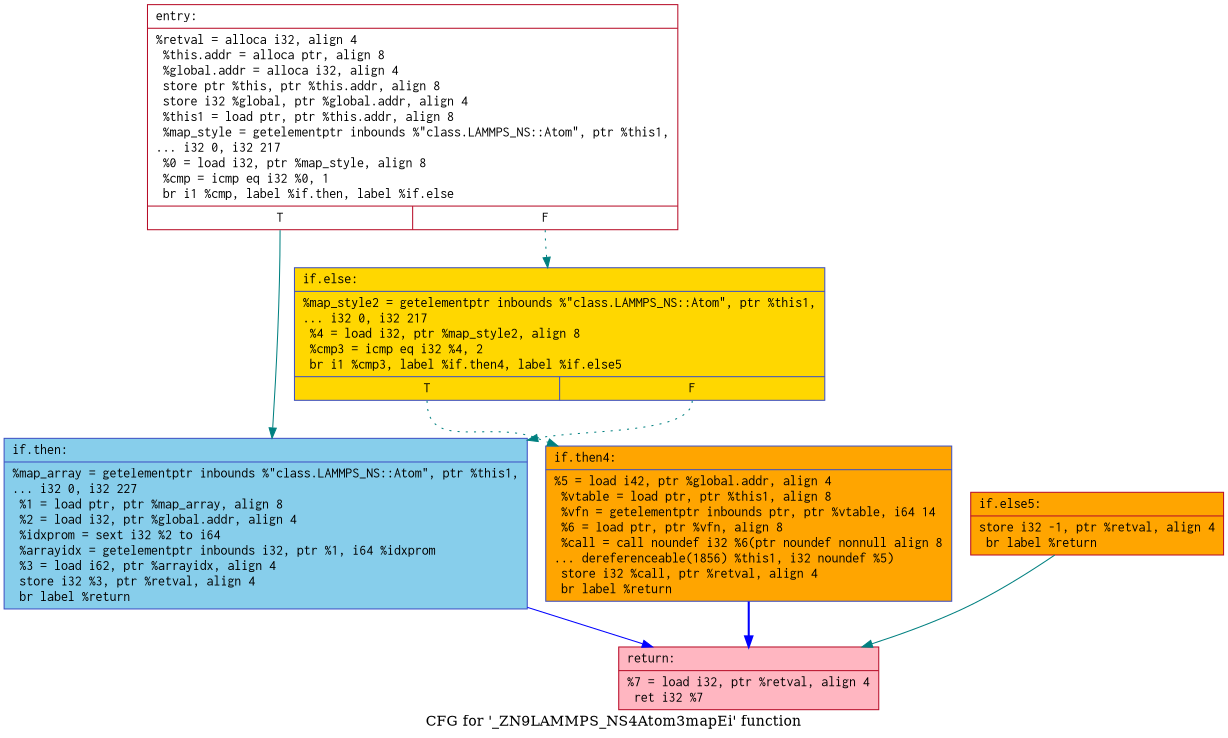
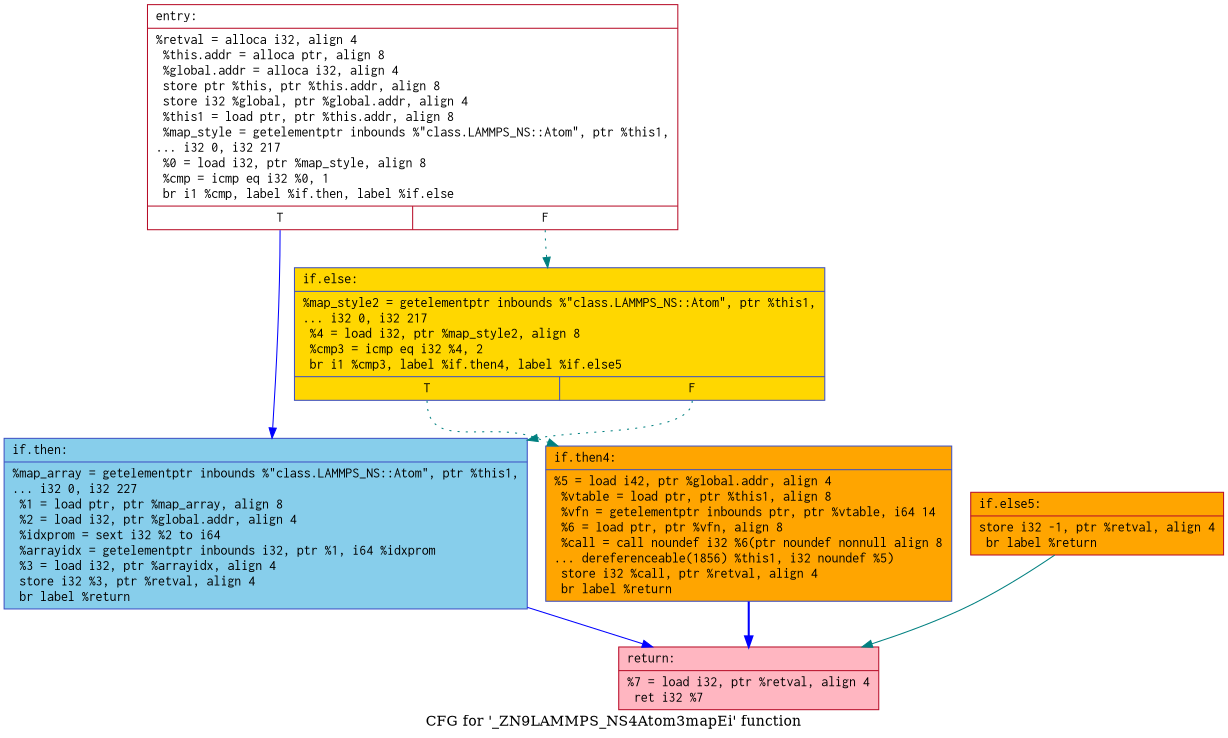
edge "entry:" -> "if.then:": color teal -> blue
node "if.then:": text "%3 = load i62, ptr %arrayidx, align 4" -> "%3 = load i32, ptr %arrayidx, align 4"
